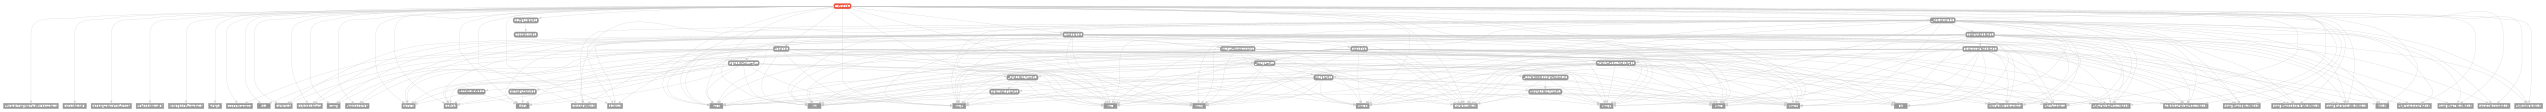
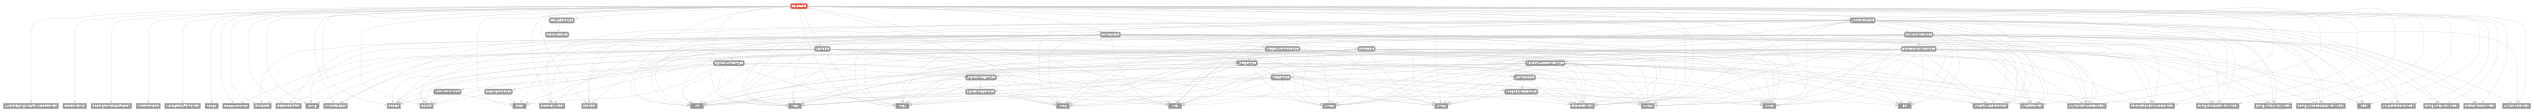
node "_DisallowMixedSignArithmetic": label "_DisallowMixedSignArithmetic" -> "_Comparable"
node "HalfOpenInterval": label "HalfOpenInterval" -> "Incrementable"
node "Set": removed
